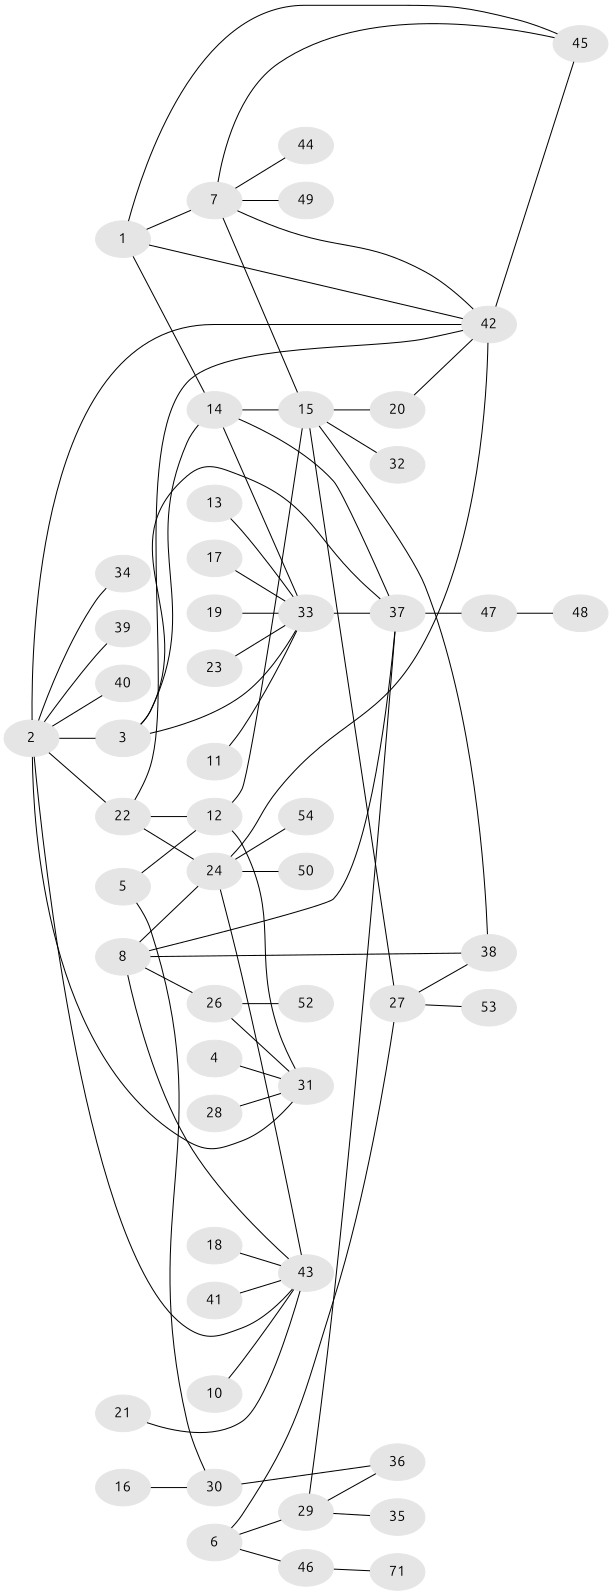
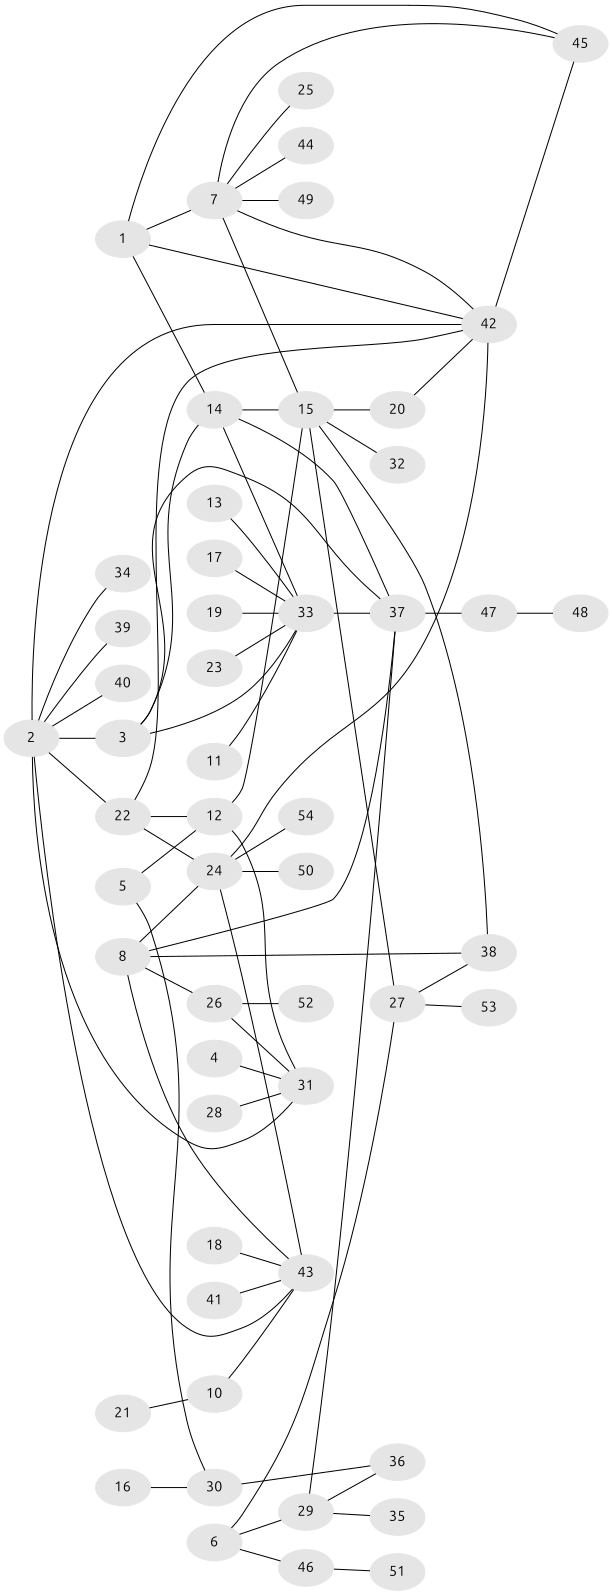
node "25": added
edge "43" -- "21": now "10" -- "21"
node "71": label "71" -> "51"
